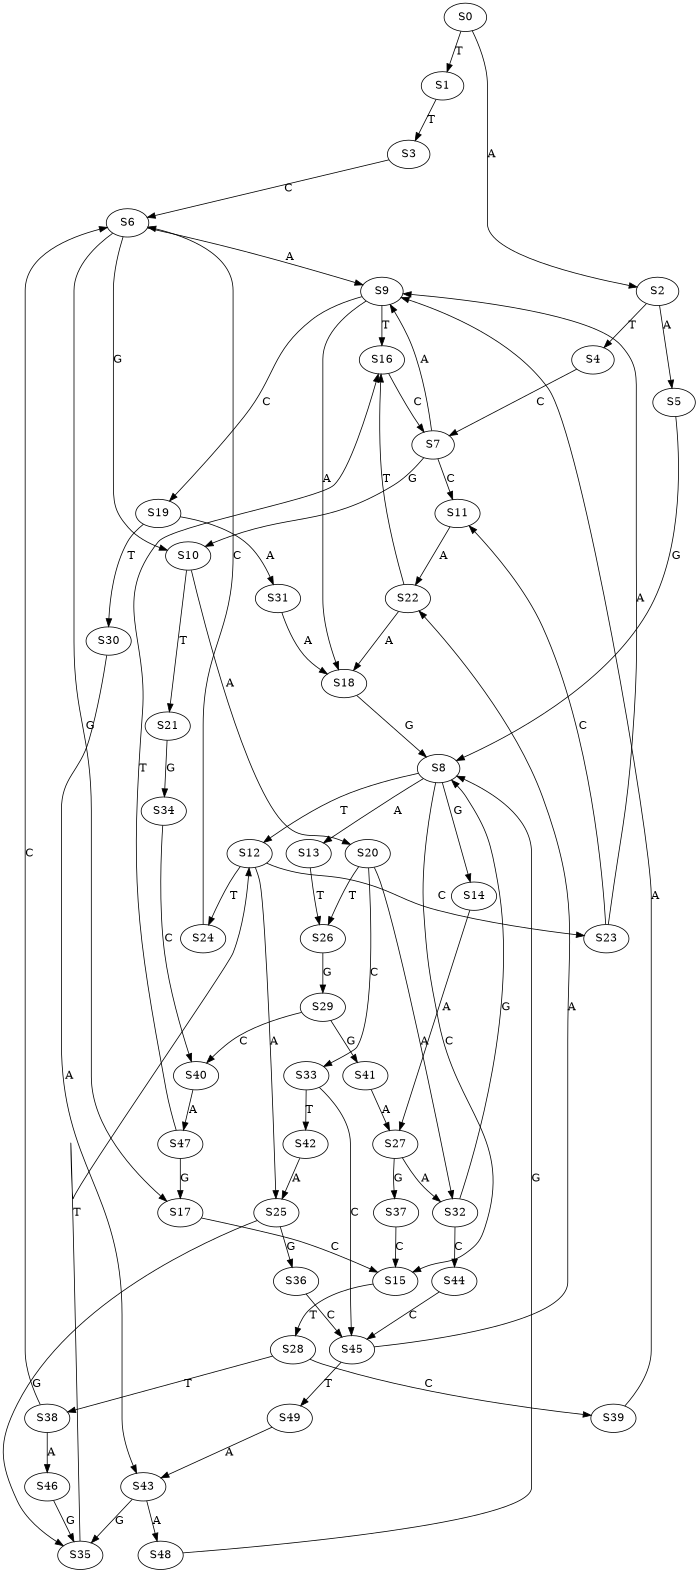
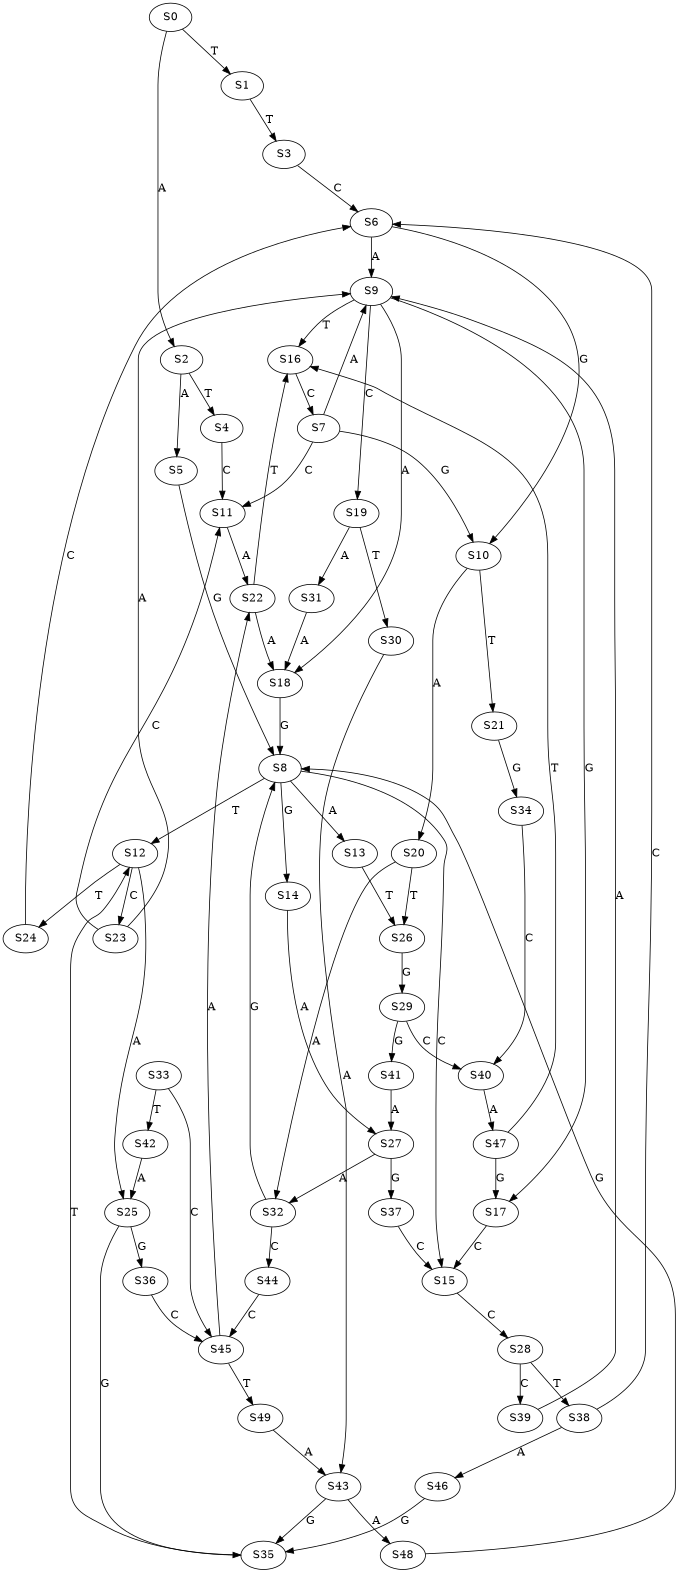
edge "S4" -> "S7": now "S4" -> "S11"
edge "S6" -> "S17": now "S9" -> "S17"
edge "S20" -> "S33": removed, label "C"
edge "S15" -> "S28": label "T" -> "C"
